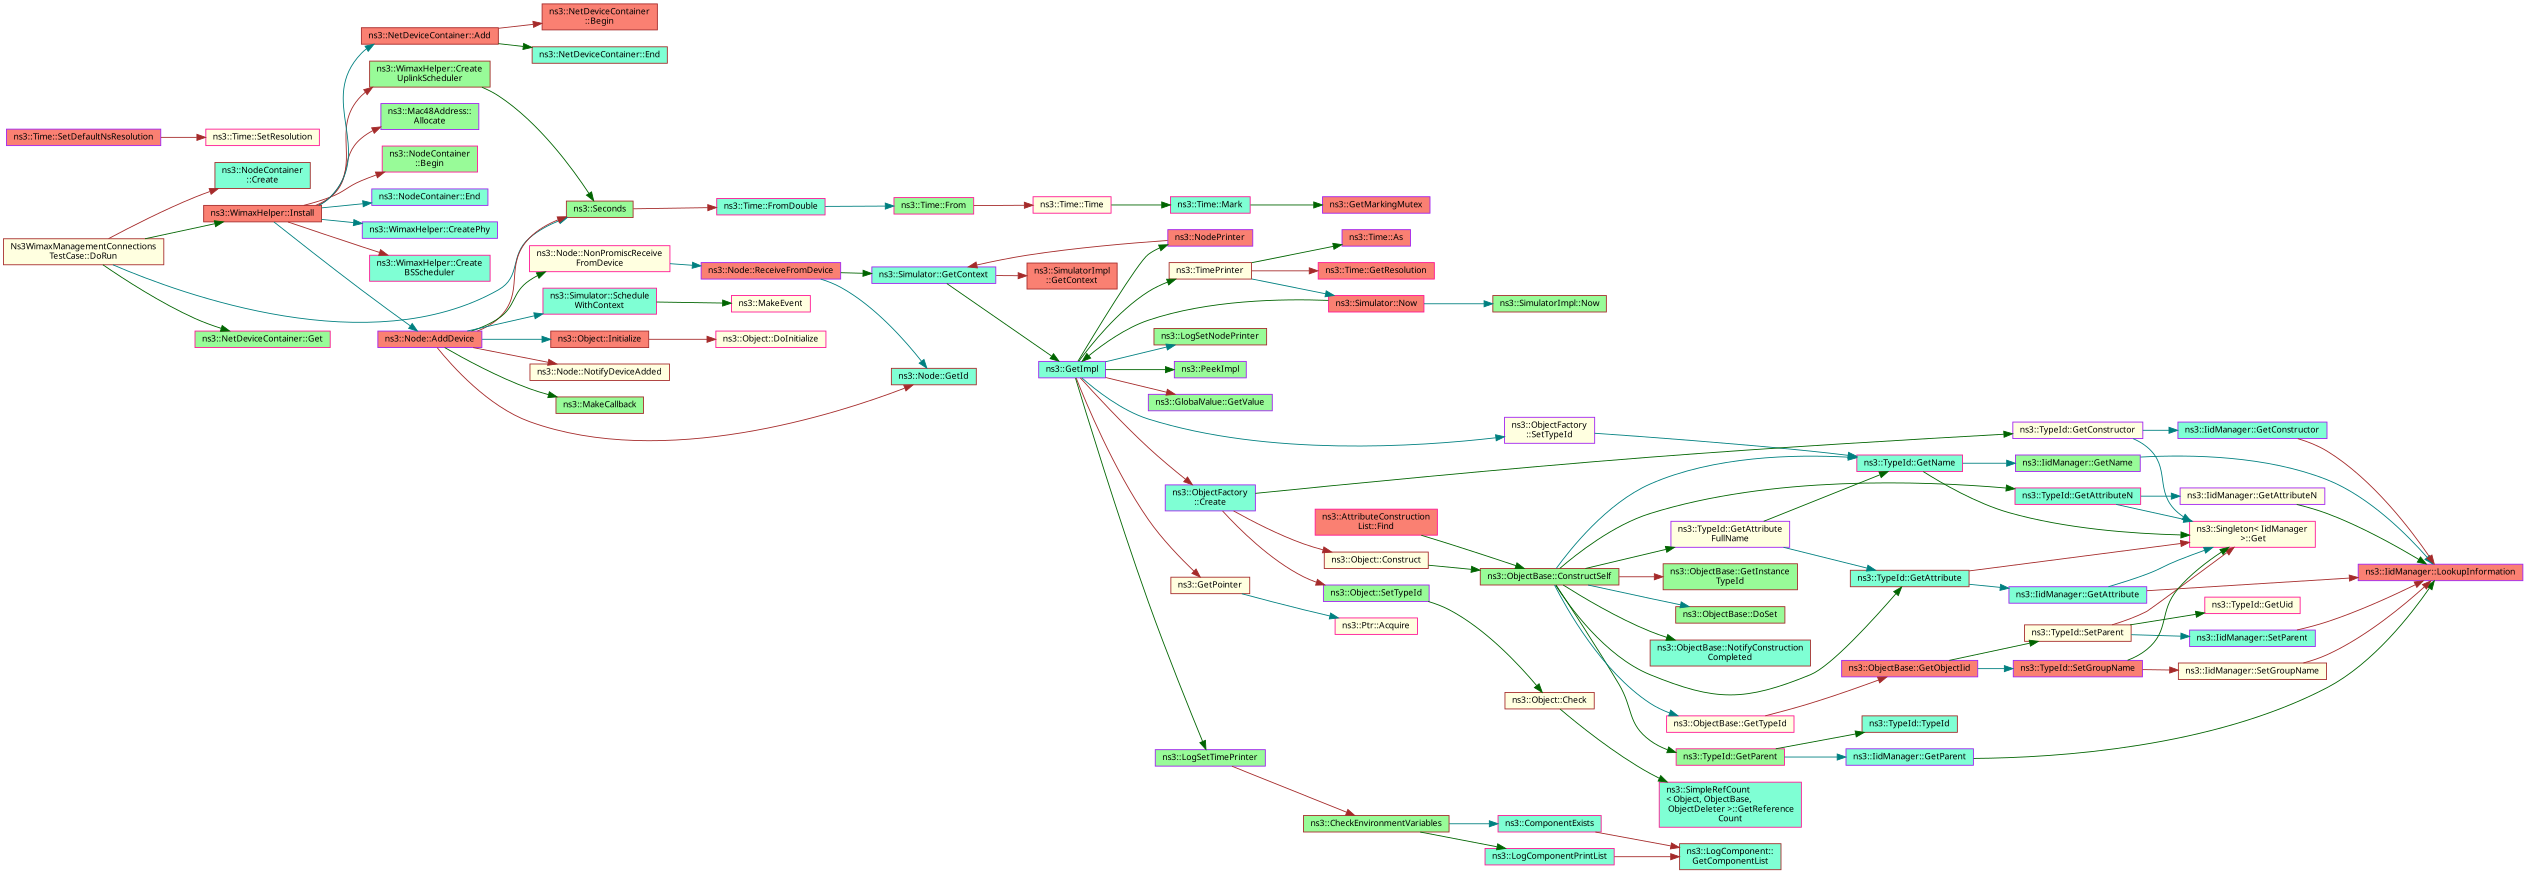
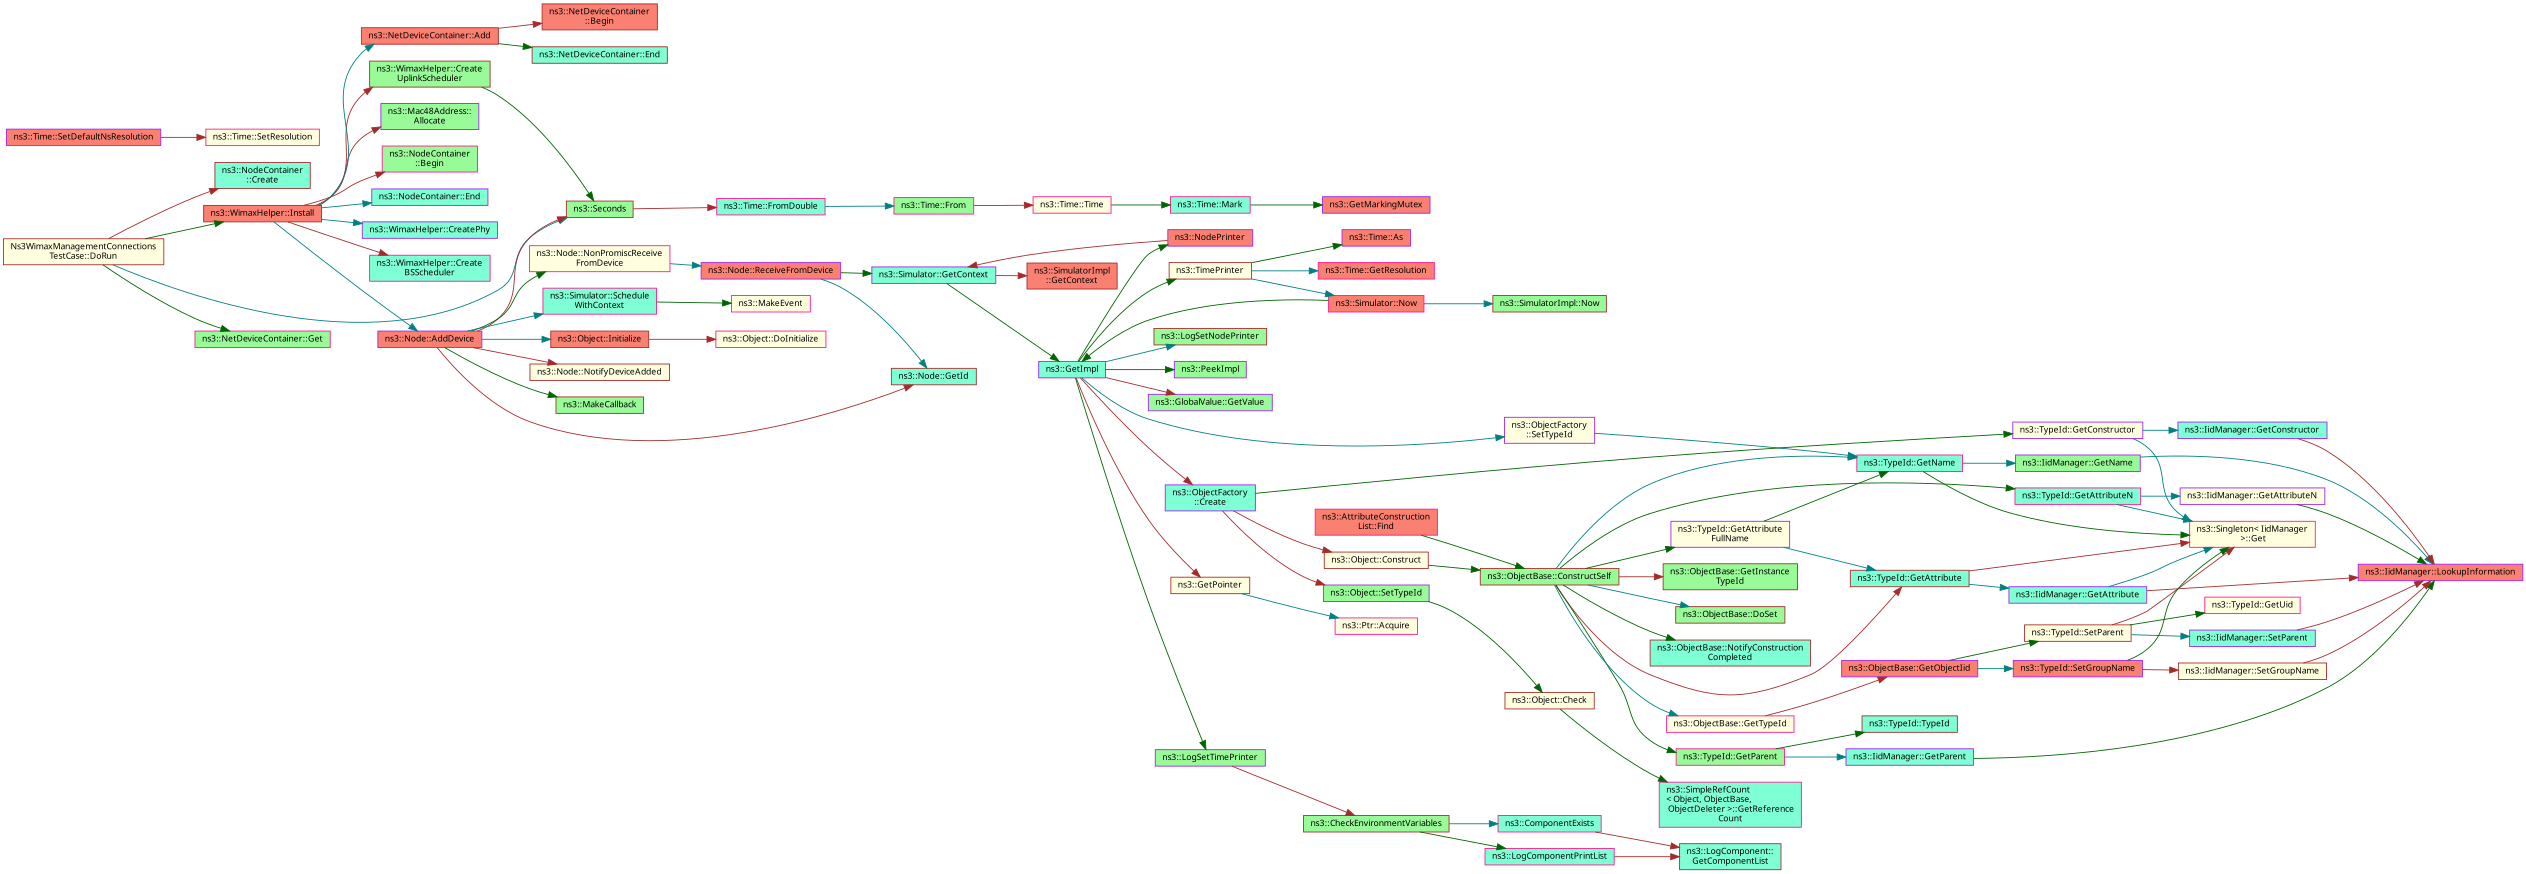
edge "ns3::TimePrinter" -> "ns3::Time::GetResolution": color brown -> teal
edge "ns3::ObjectBase::ConstructSelf" -> "ns3::TypeId::GetAttribute": color darkgreen -> brown
